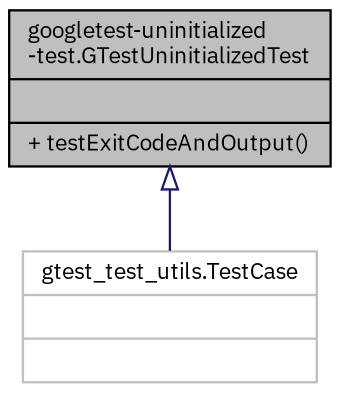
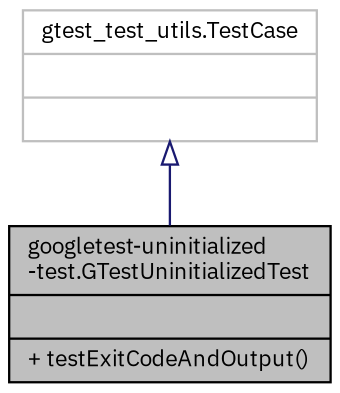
edge "gtest_test_utils.TestCase" -> "googletest-uninitialized": reversed
